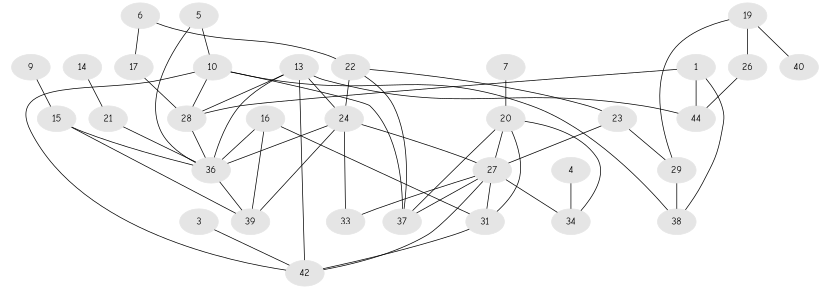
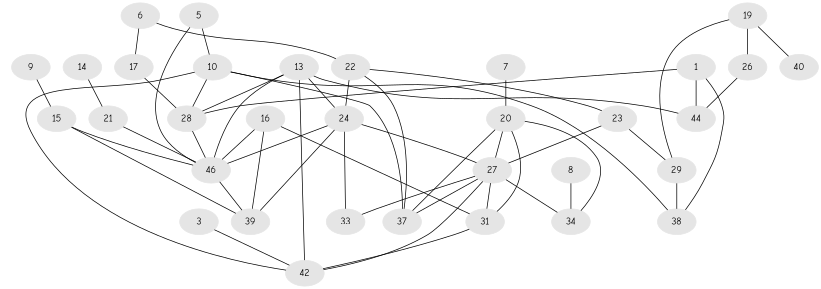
node "36": label "36" -> "46"
node "4": label "4" -> "8"
